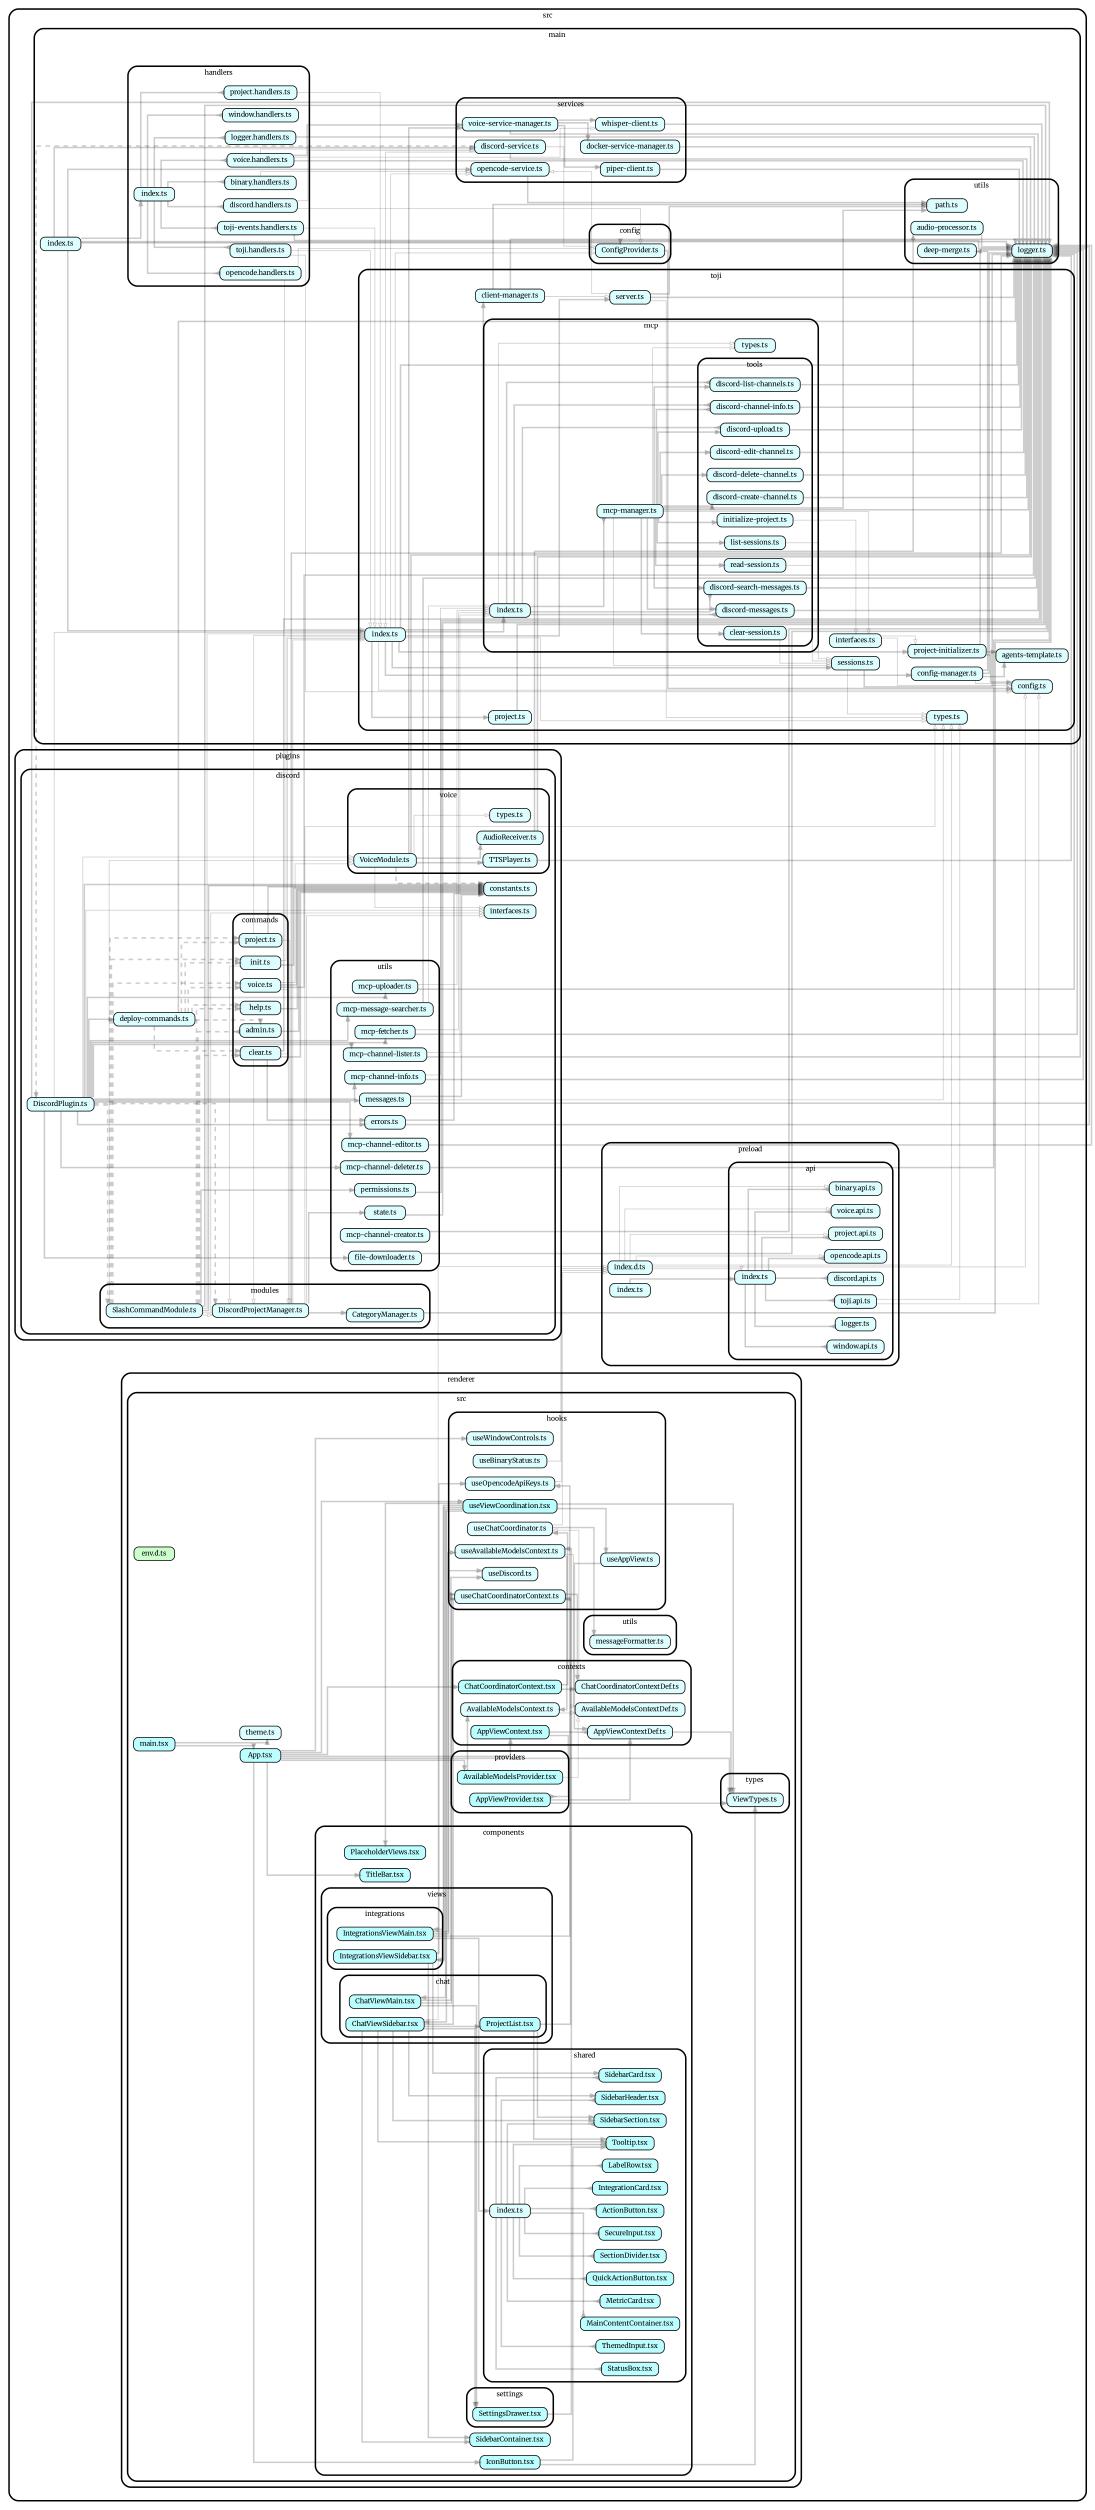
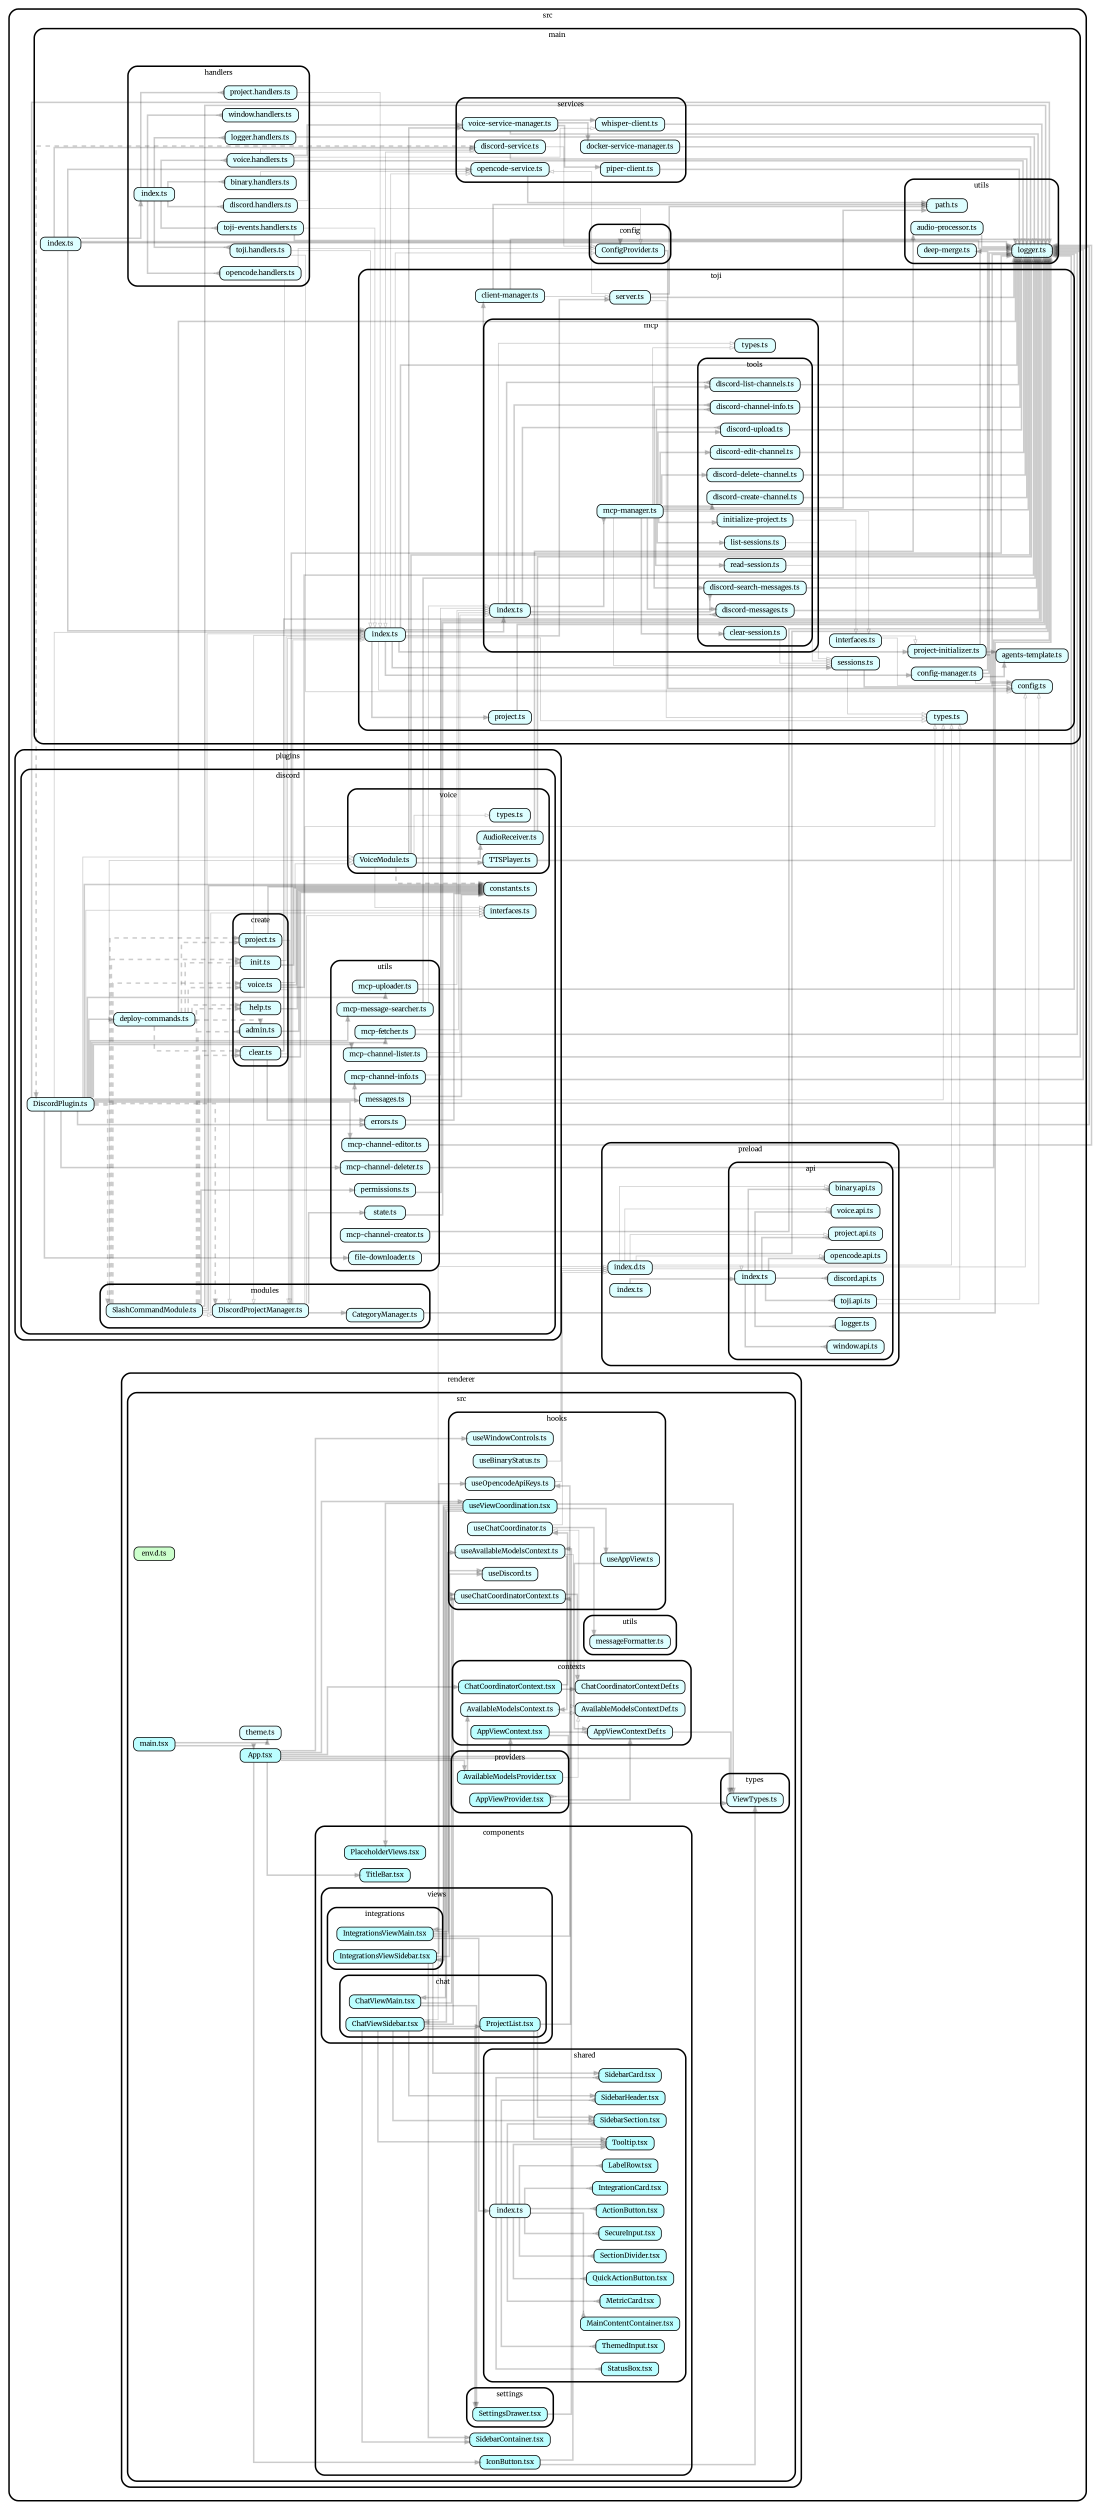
cluster "commands": label "commands" -> "create"
edge "ChatViewMain.tsx" -> "useDiscord.ts": now "IntegrationsViewSidebar.tsx" -> "useDiscord.ts"
